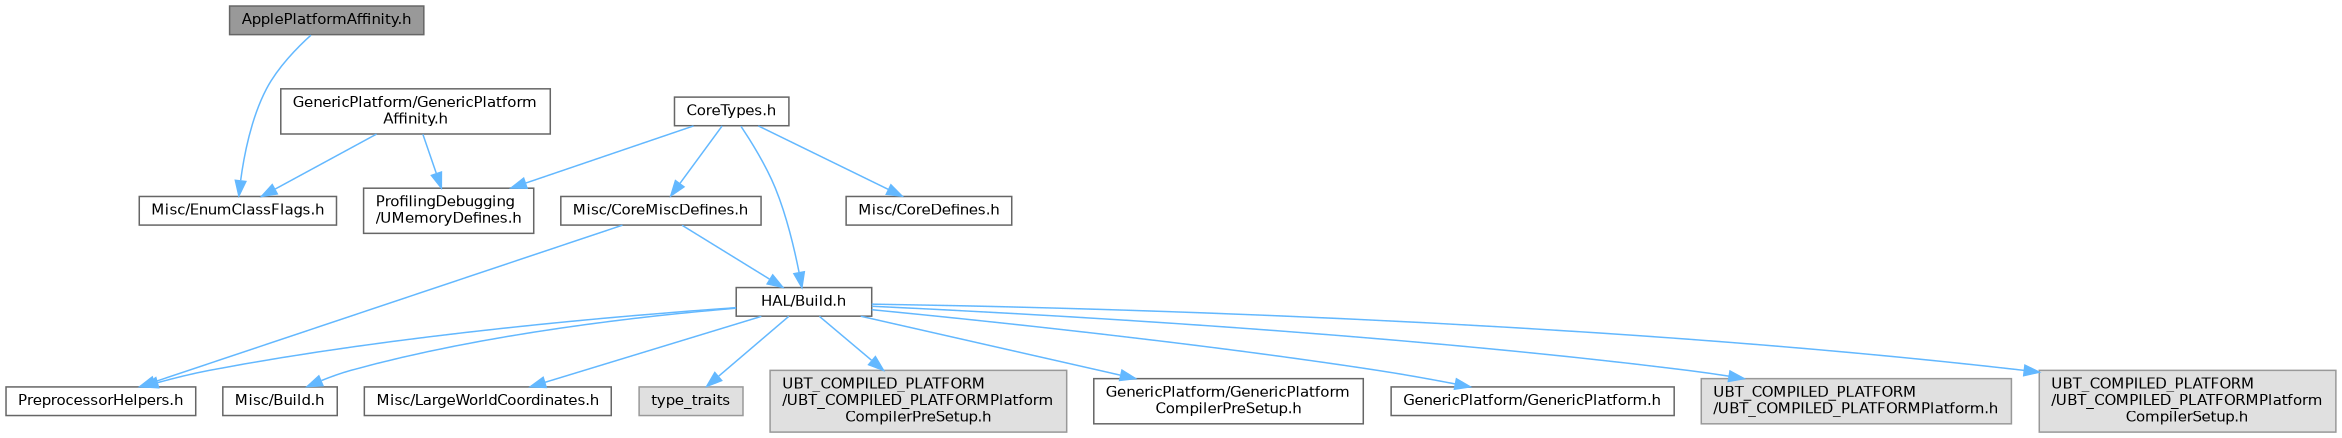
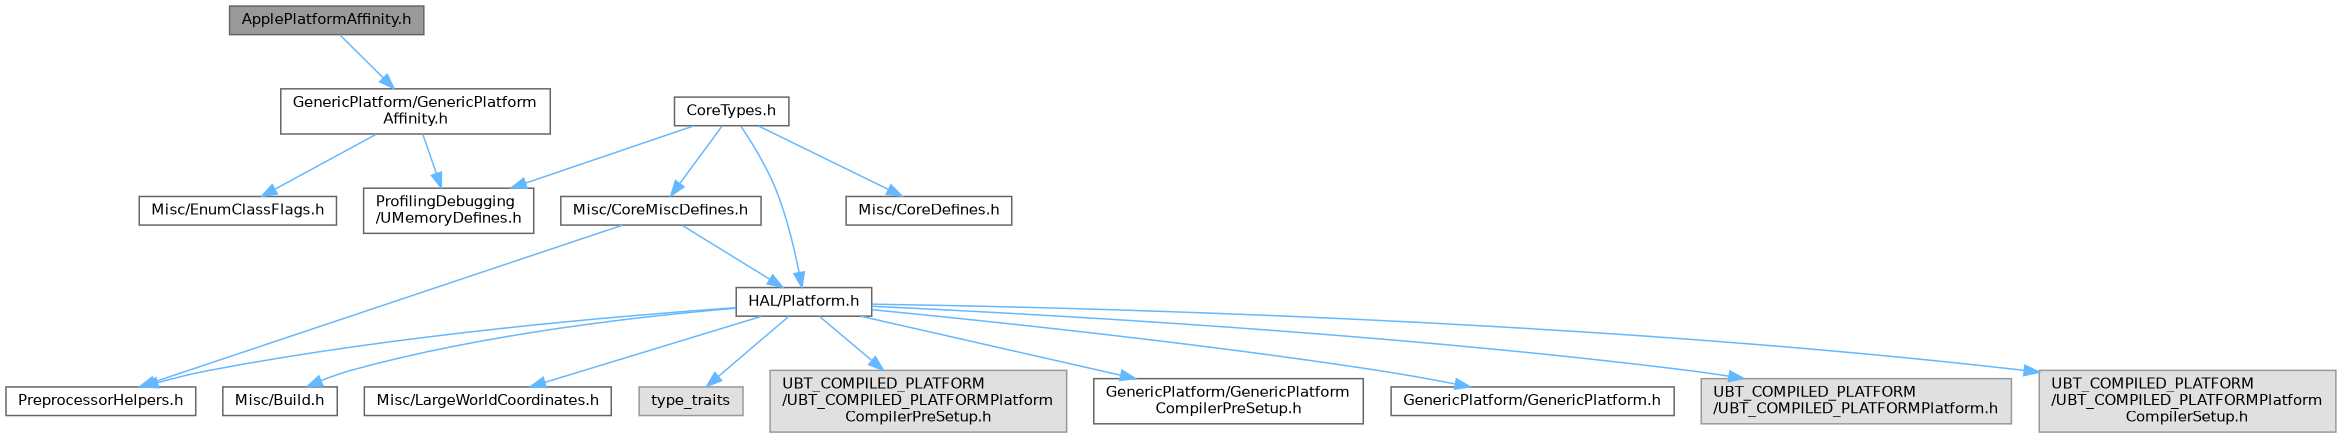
edge "ApplePlatformAffinity.h" -> "Misc/EnumClassFlags.h": now "ApplePlatformAffinity.h" -> "GenericPlatform/GenericPlatform Affinity.h"
node "HAL/Build.h": label "HAL/Build.h" -> "HAL/Platform.h"
